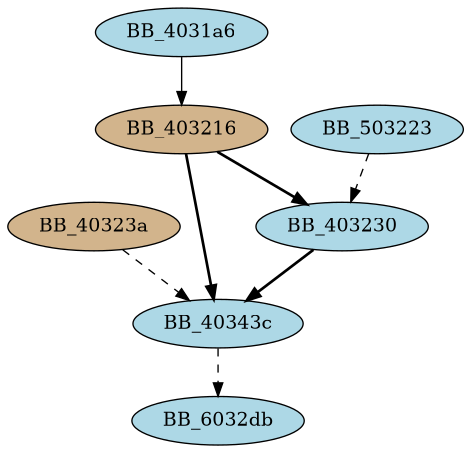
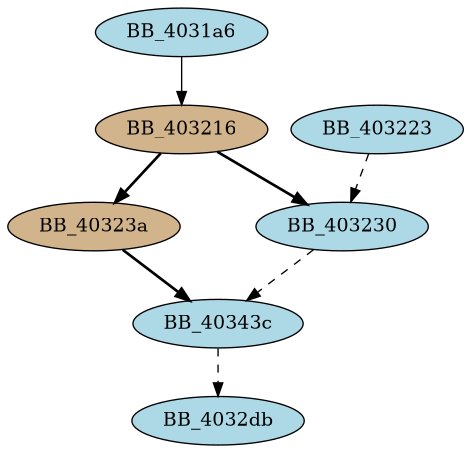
node "BB_503223": label "BB_503223" -> "BB_403223"
edge "BB_403216" -> "BB_40343c": now "BB_403216" -> "BB_40323a"
edge "BB_40323a" -> "BB_40343c": style dashed -> bold
edge "BB_403230" -> "BB_40343c": style bold -> dashed
node "BB_6032db": label "BB_6032db" -> "BB_4032db"
